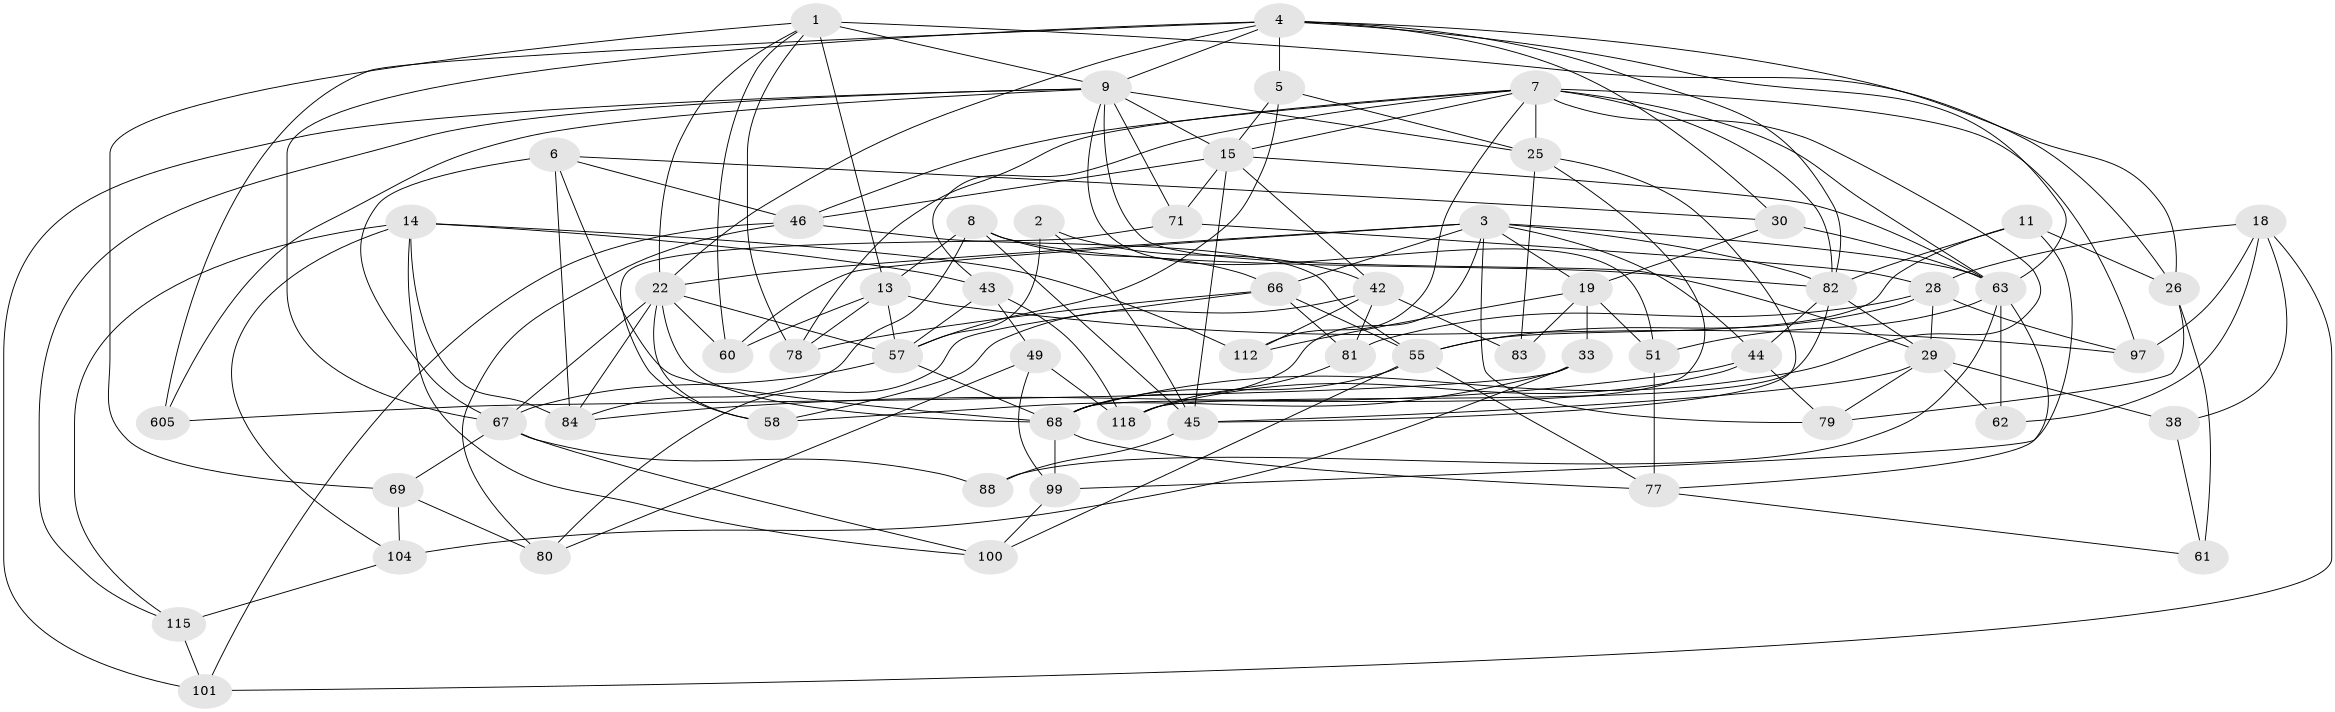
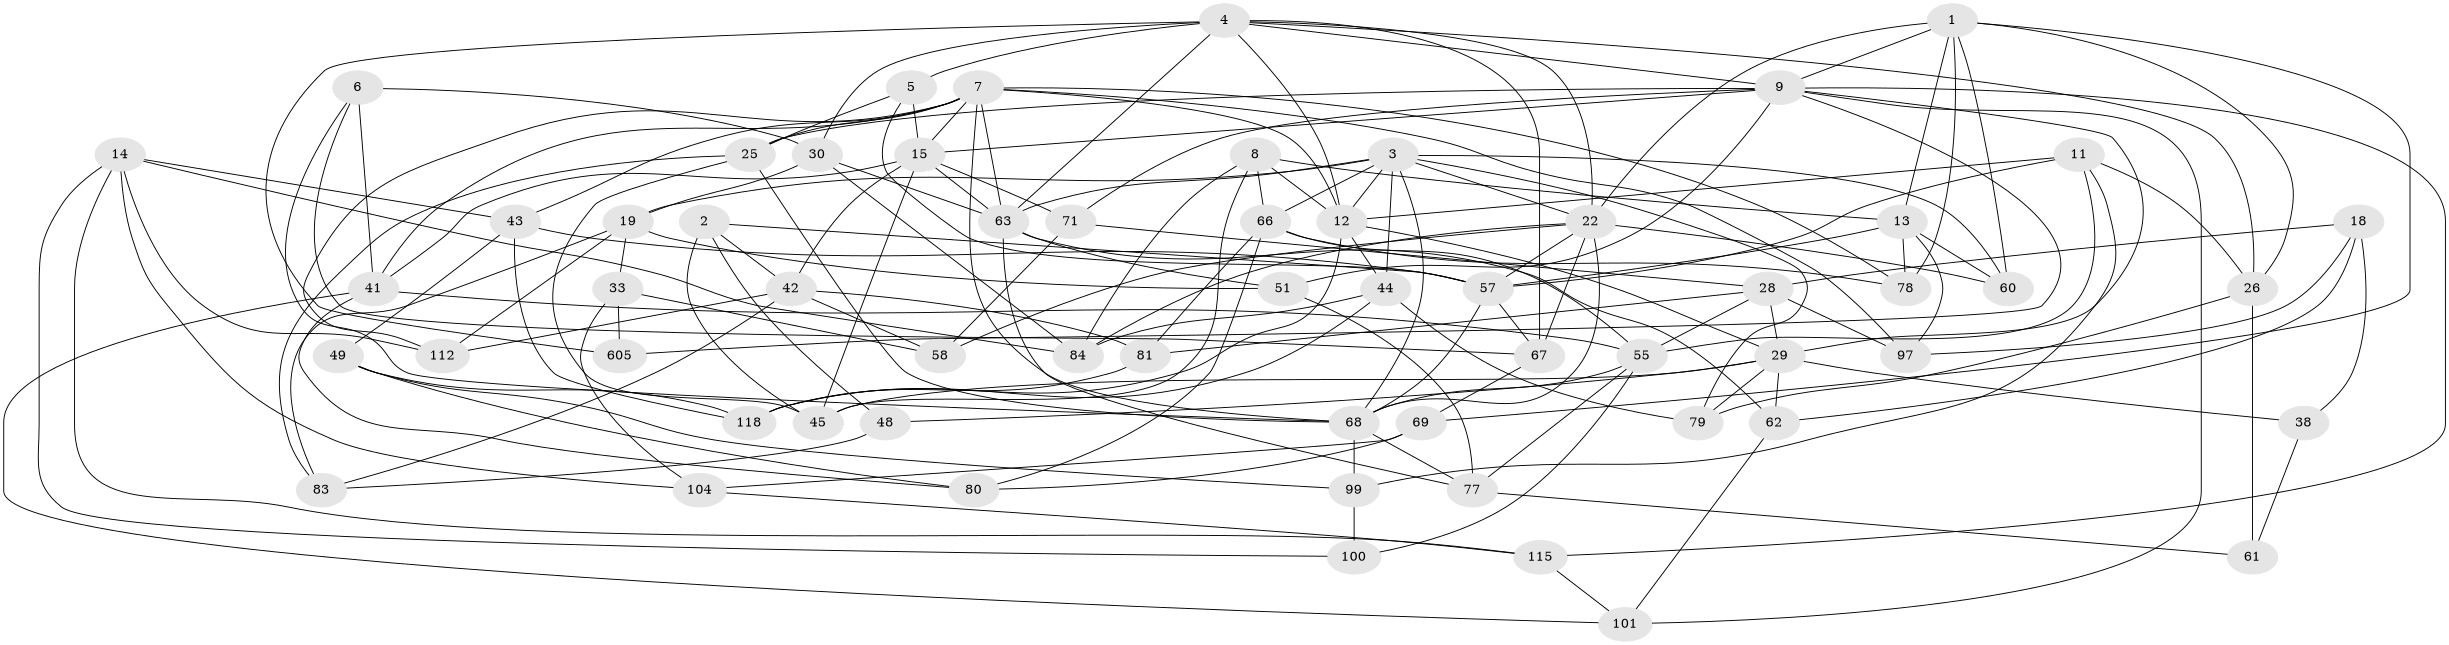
node "46": label "46" -> "41"
edge "11" -- "57": added
edge "6" -- "84": now "30" -- "84"
node "82": label "82" -> "12"
node "48": added
node "88": removed
edge "67" -- "100": removed
edge "18" -- "101": now "62" -- "101"
